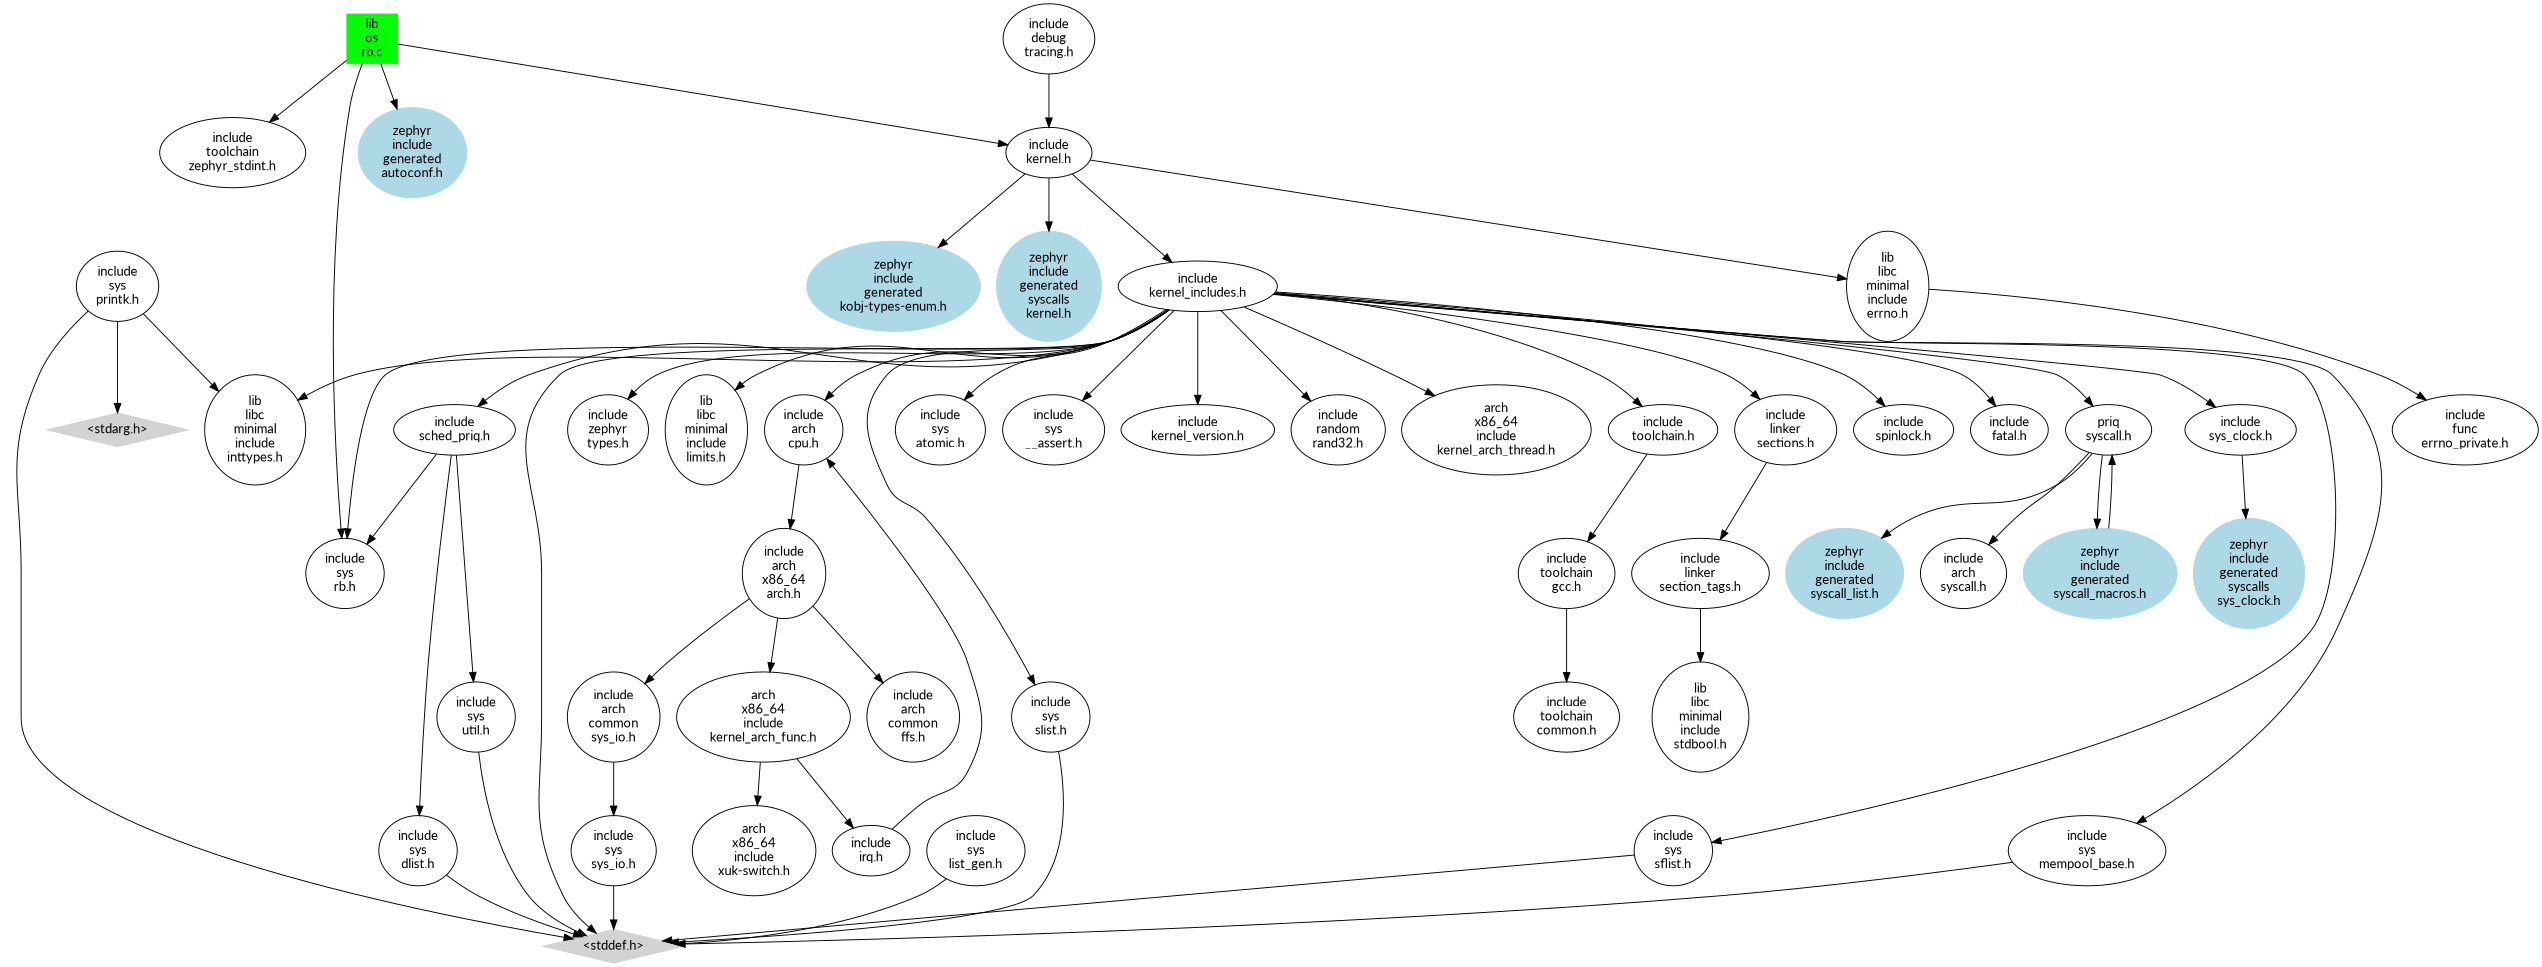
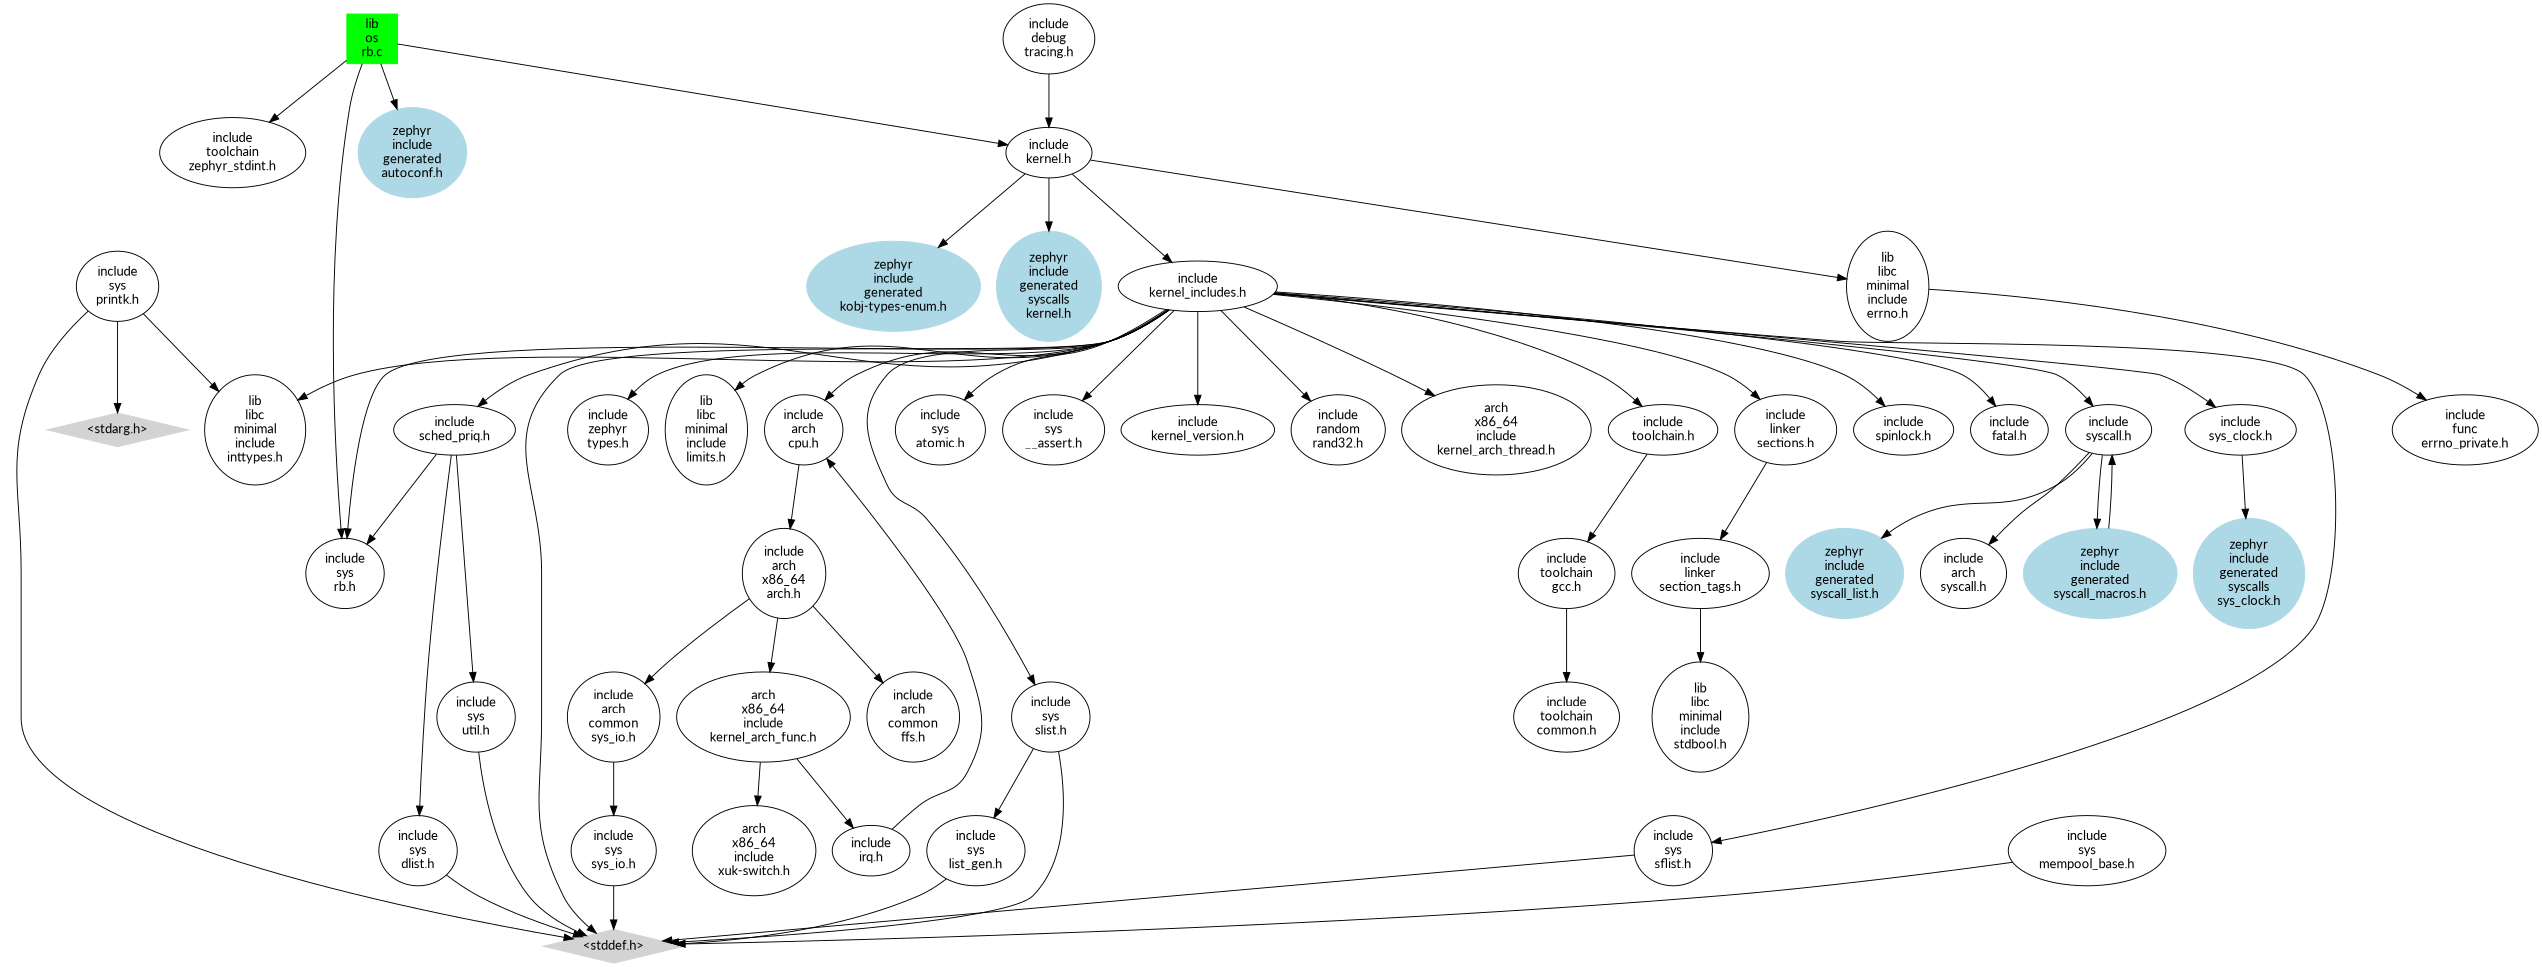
edge "include kernel_includes.h" -> "include sys mempool_base.h": removed
node "priq syscall.h": label "priq syscall.h" -> "include syscall.h"
edge "include sys slist.h" -> "include sys list_gen.h": added
